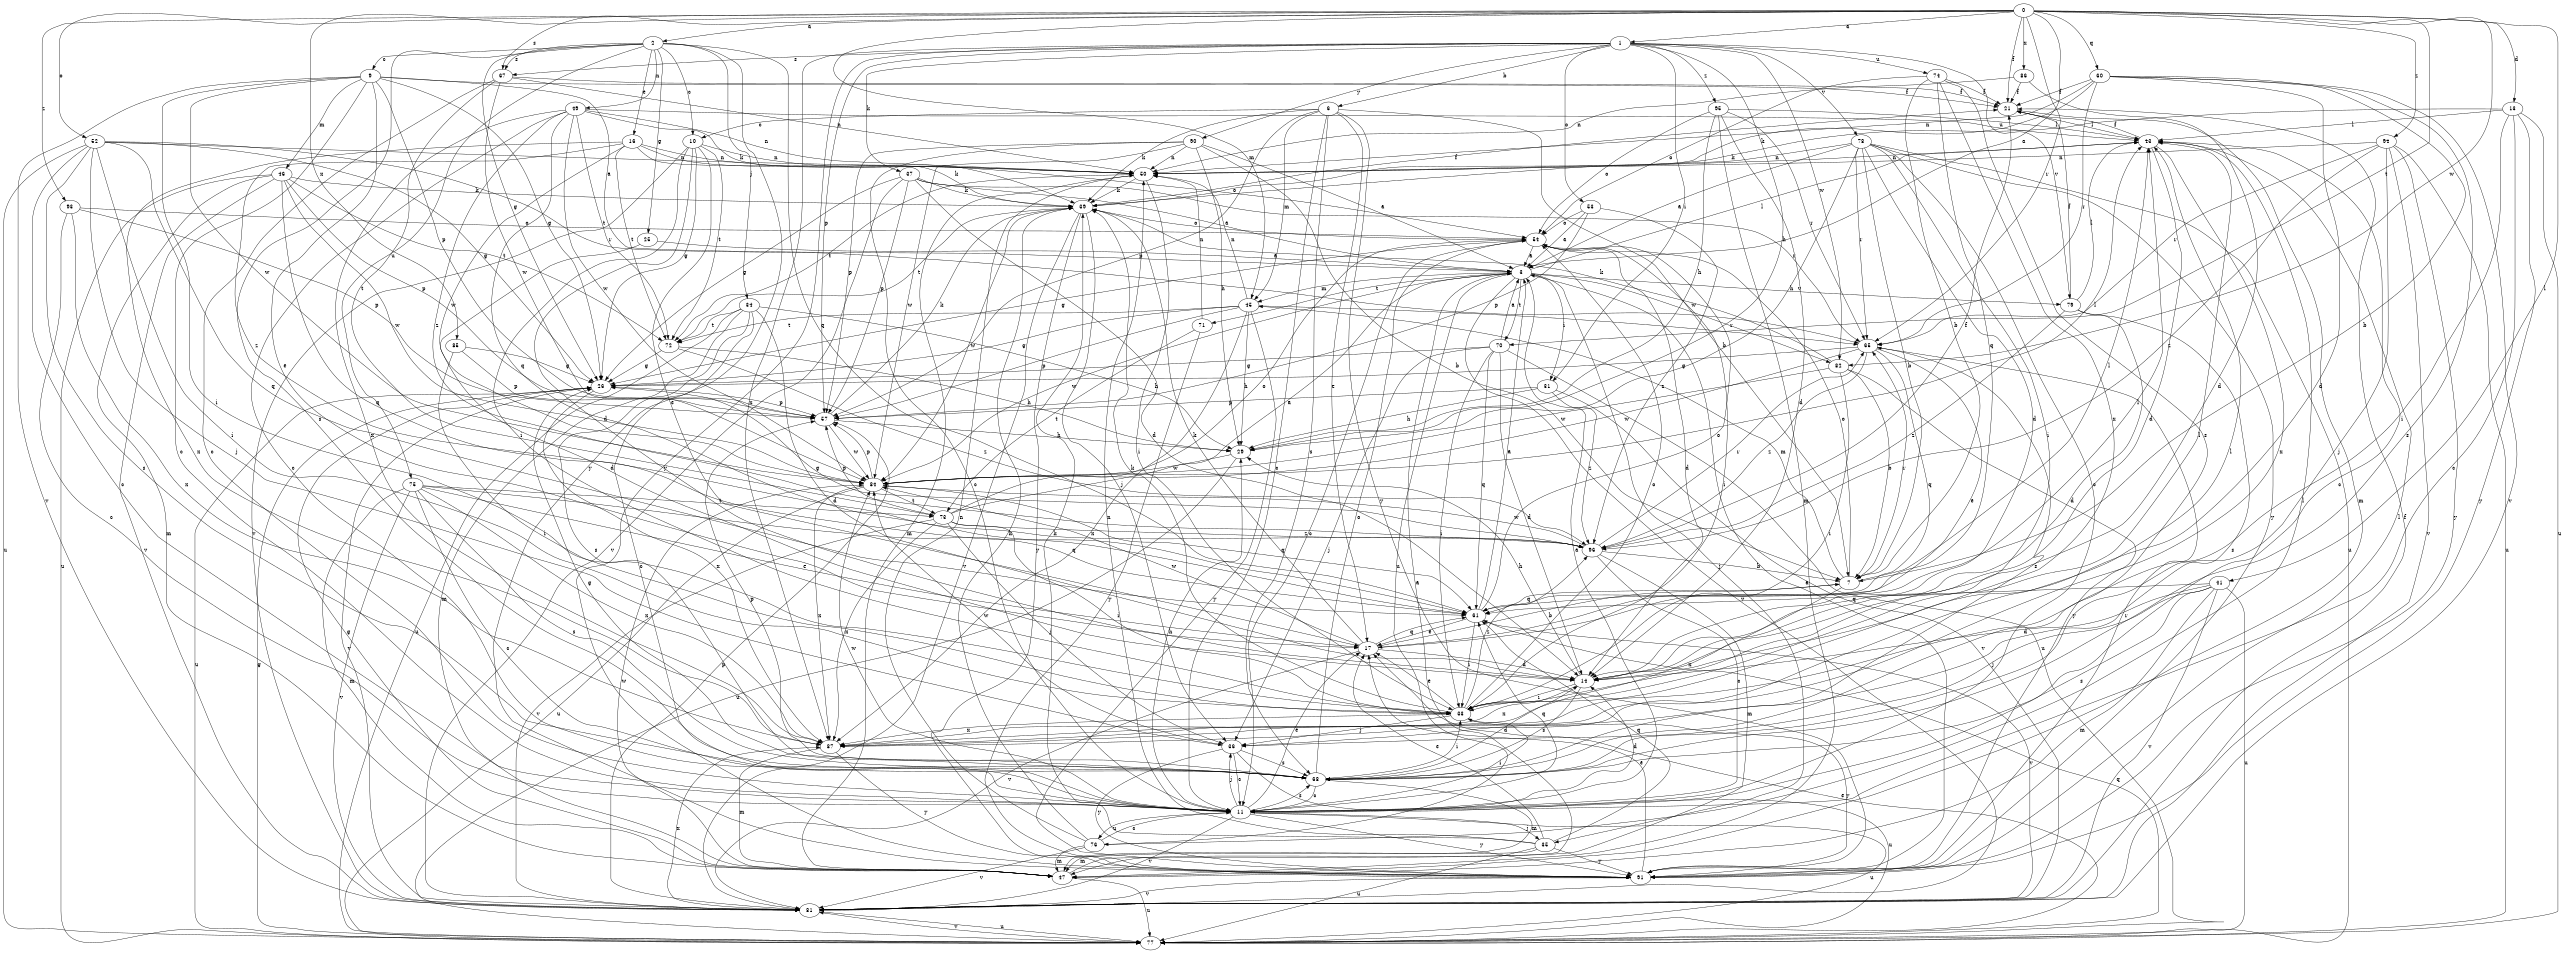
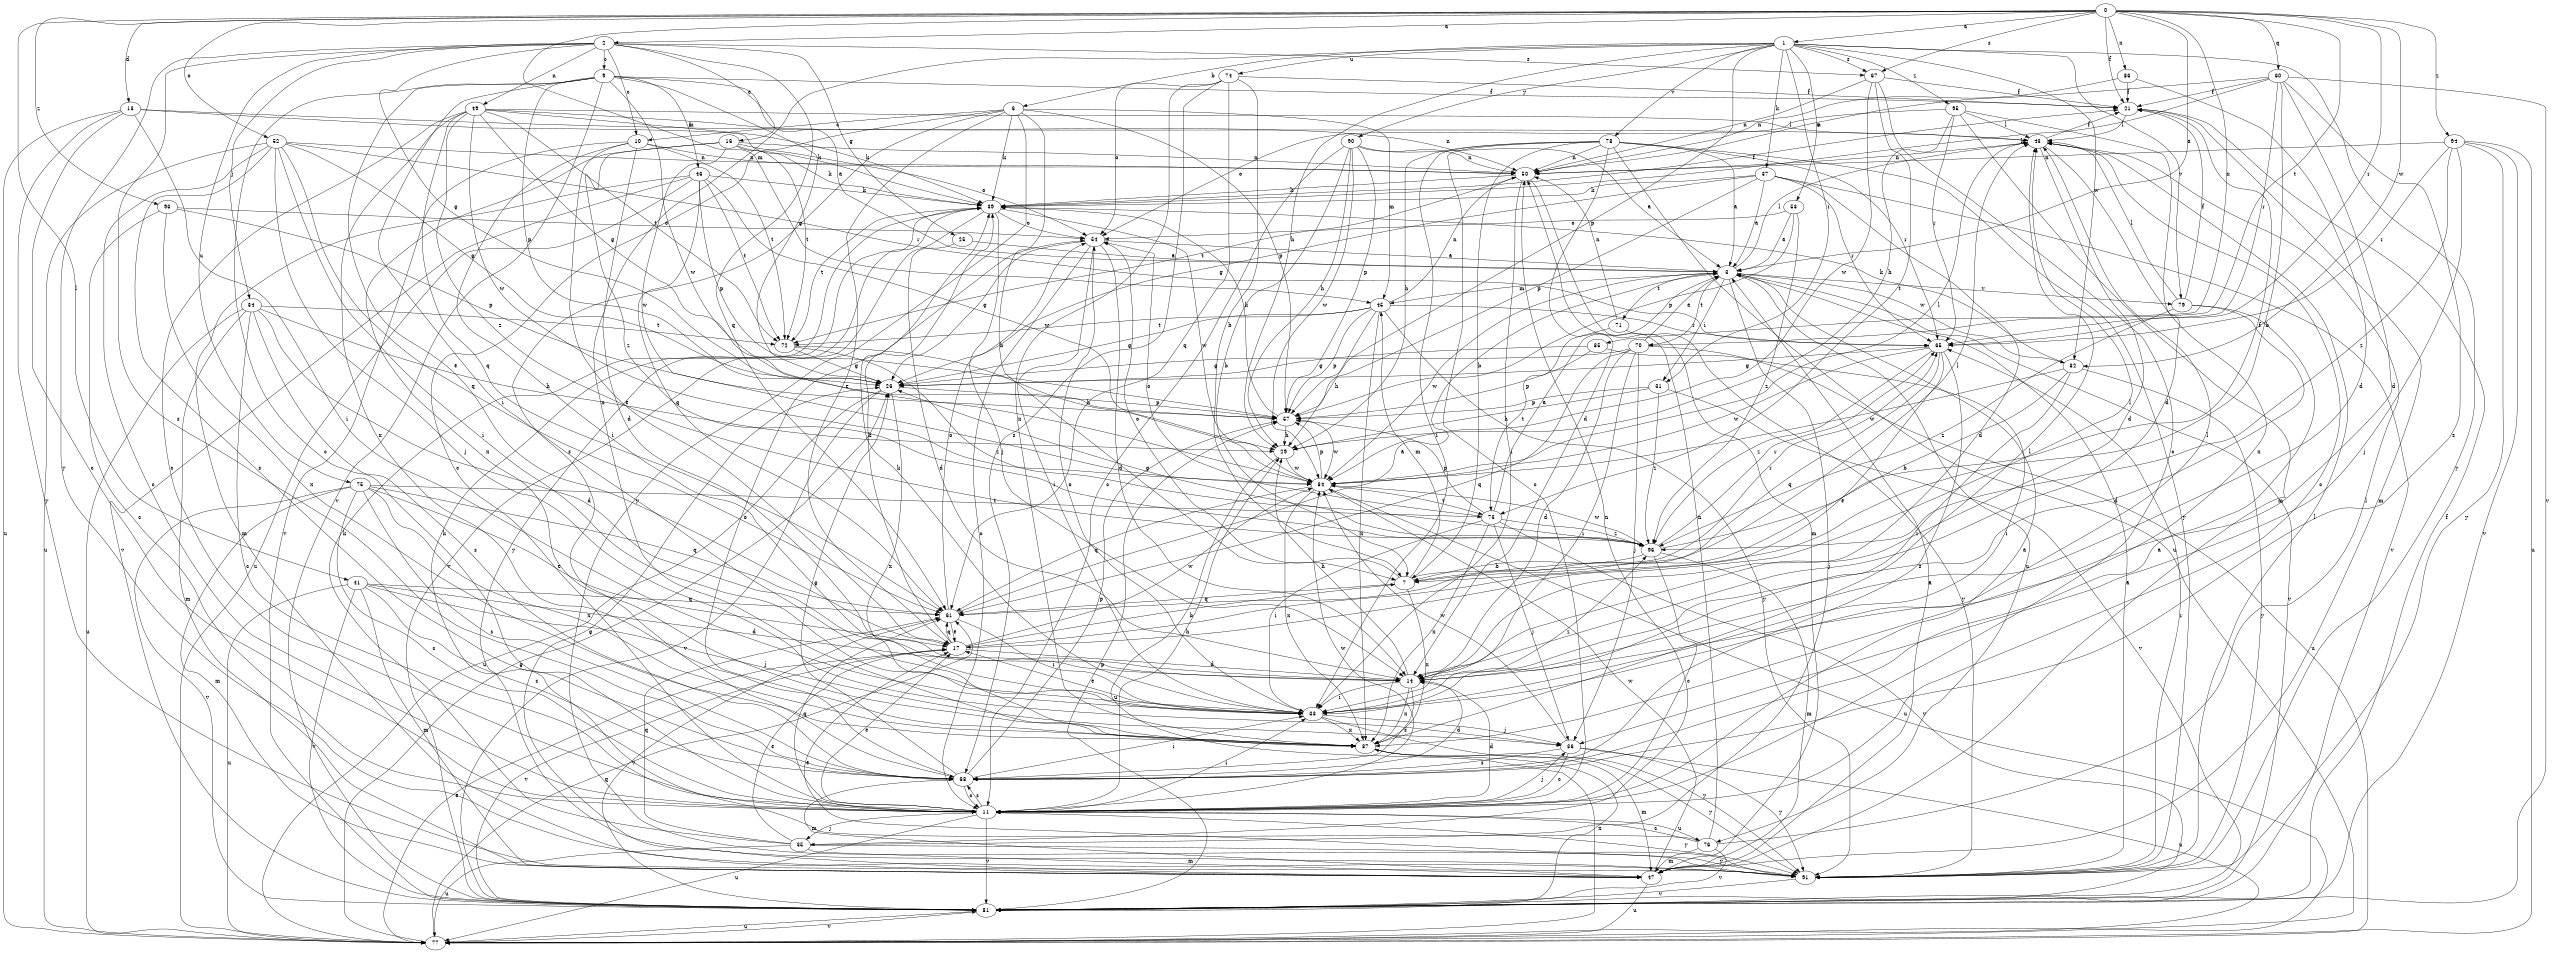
edge "49" -> "43": label "u" -> "l"
edge "10" -> "26": now "49" -> "26"
edge "39" -> "36": now "39" -> "14"
edge "79" -> "68": label "s" -> "a"
